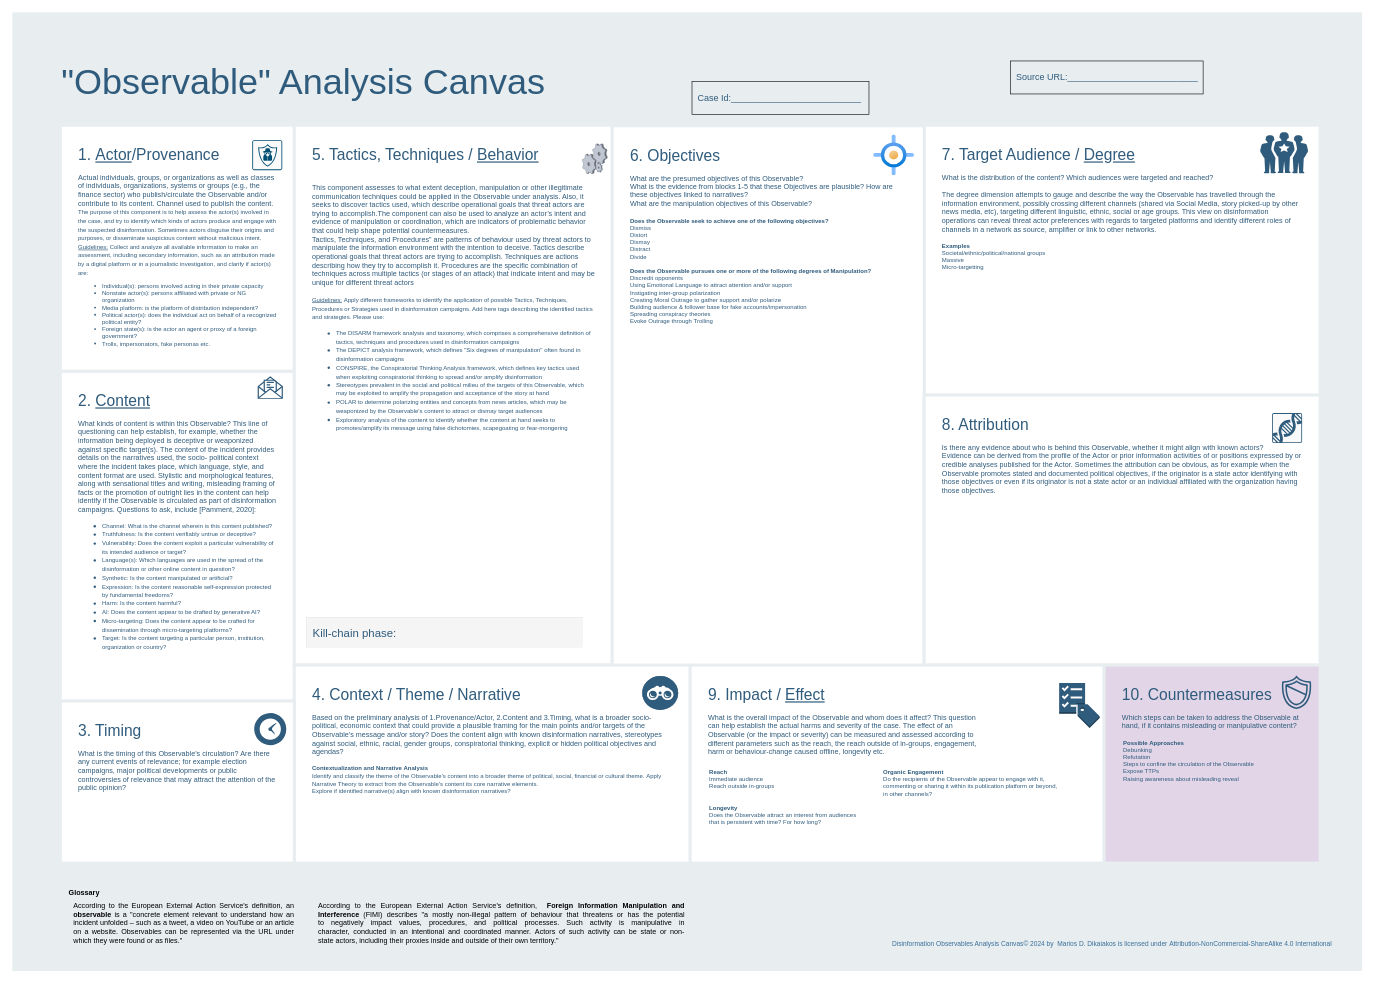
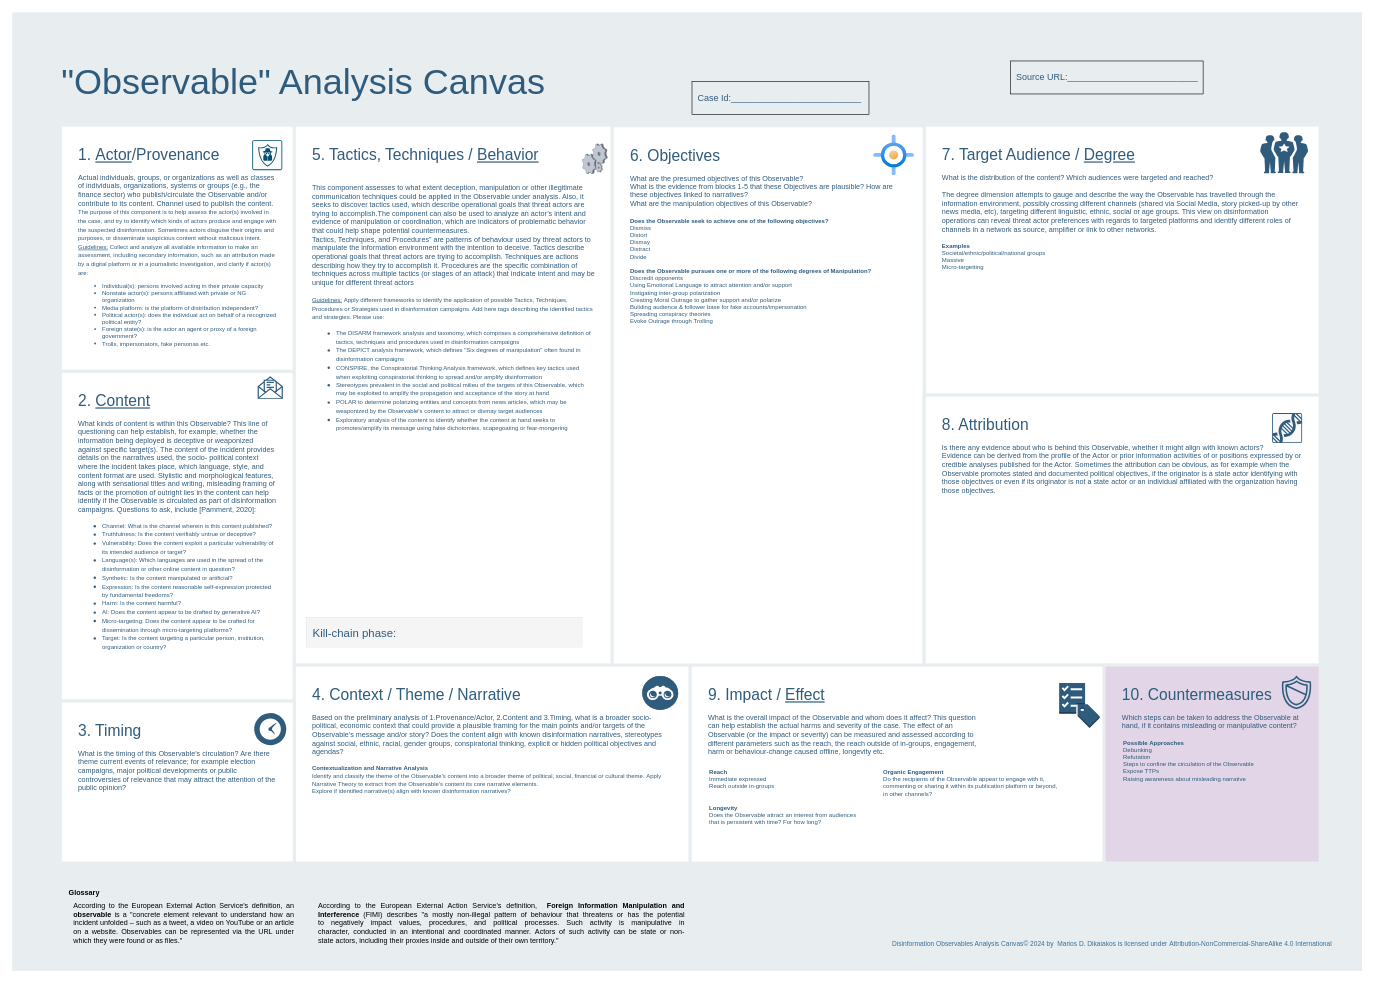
node "3. Timing What is the timing of this Observable's circulation? Are there any current events of relevance; for example election campaigns, major political developments or public controversies of relevance that may attract the attention of the public opinion?": label "3. Timing What is the timing of this Observable's circulation? Are there any current events of relevance; for example election campaigns, major political developments or public controversies of relevance that may attract the attention of the public opinion?" -> "3. Timing What is the timing of this Observable's circulation? Are there theme current events of relevance; for example election campaigns, major political developments or public controversies of relevance that may attract the attention of the public opinion?"
node "Possible Approaches Debunking Refutation Steps to confine the circulation of the Observable Expose TTPs Raising awareness about misleading reveal": label "Possible Approaches Debunking Refutation Steps to confine the circulation of the Observable Expose TTPs Raising awareness about misleading reveal" -> "Possible Approaches Debunking Refutation Steps to confine the circulation of the Observable Expose TTPs Raising awareness about misleading narrative"
node "Reach Immediate audience Reach outside in-groups": label "Reach Immediate audience Reach outside in-groups" -> "Reach Immediate expressed Reach outside in-groups"
